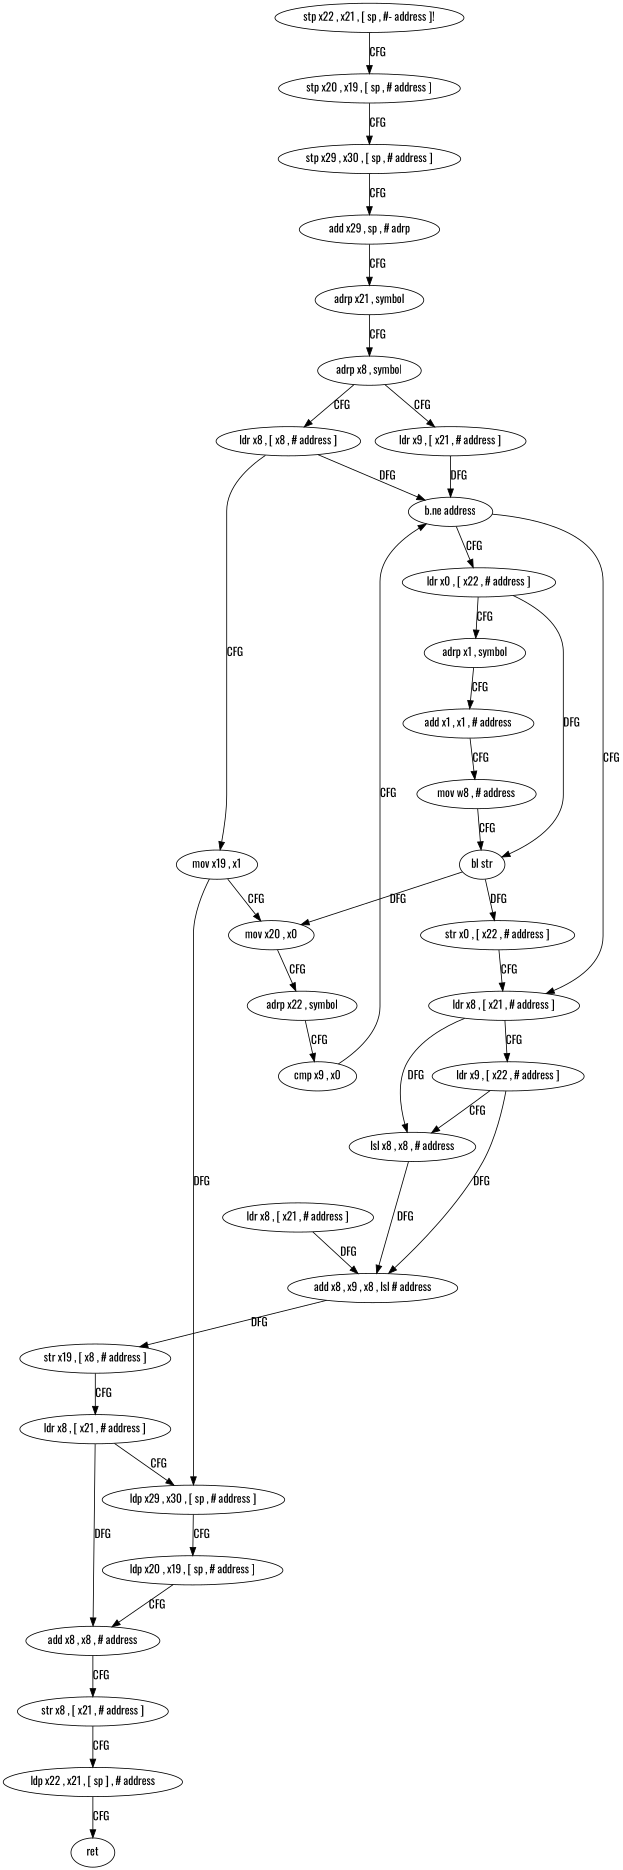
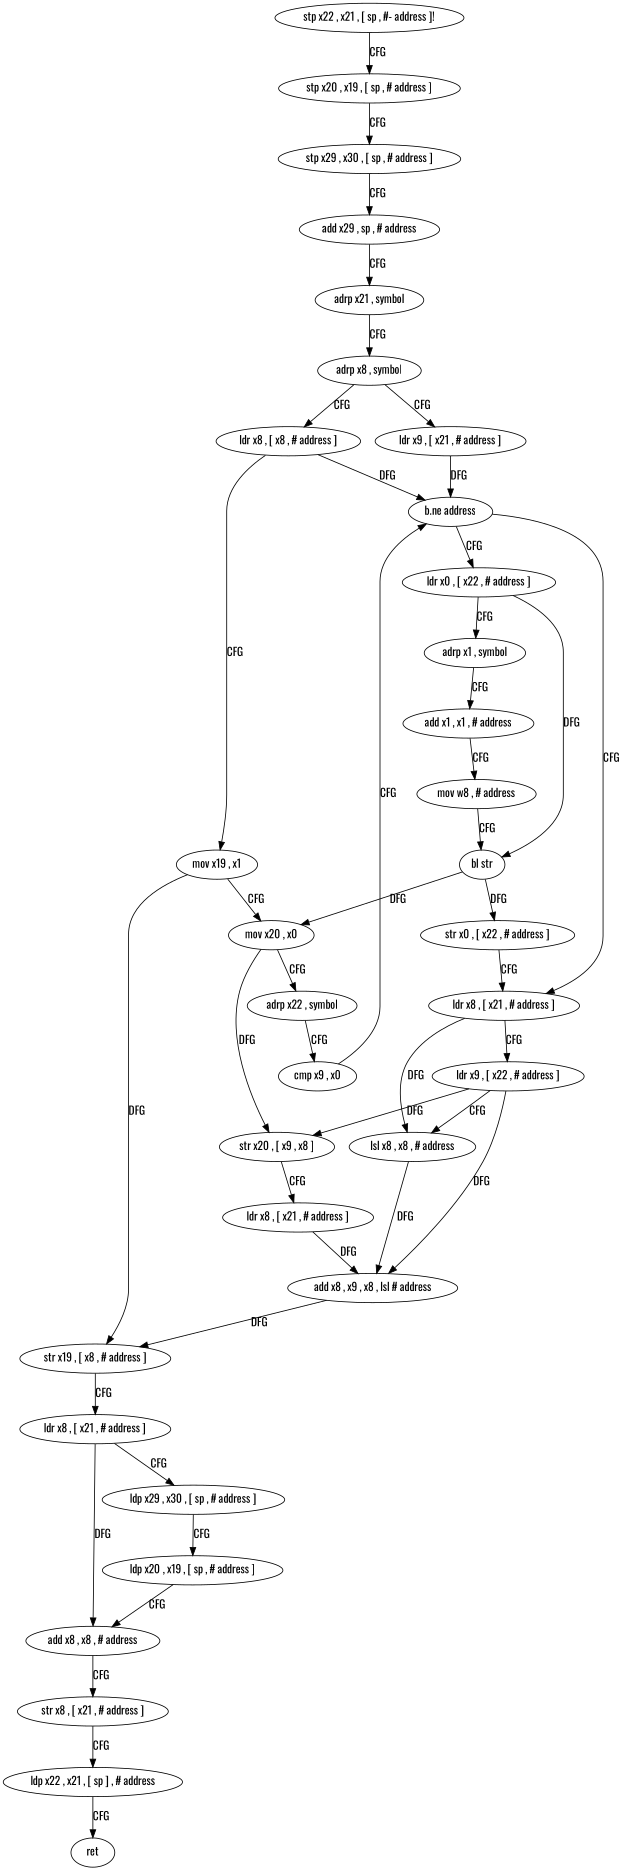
node "add x29 , sp , # adrp": label "add x29 , sp , # adrp" -> "add x29 , sp , # address"
node "str x20 , [ x9 , x8 ]": added
edge "mov x19 , x1" -> "ldp x29 , x30 , [ sp , # address ]": now "mov x19 , x1" -> "str x19 , [ x8 , # address ]"
